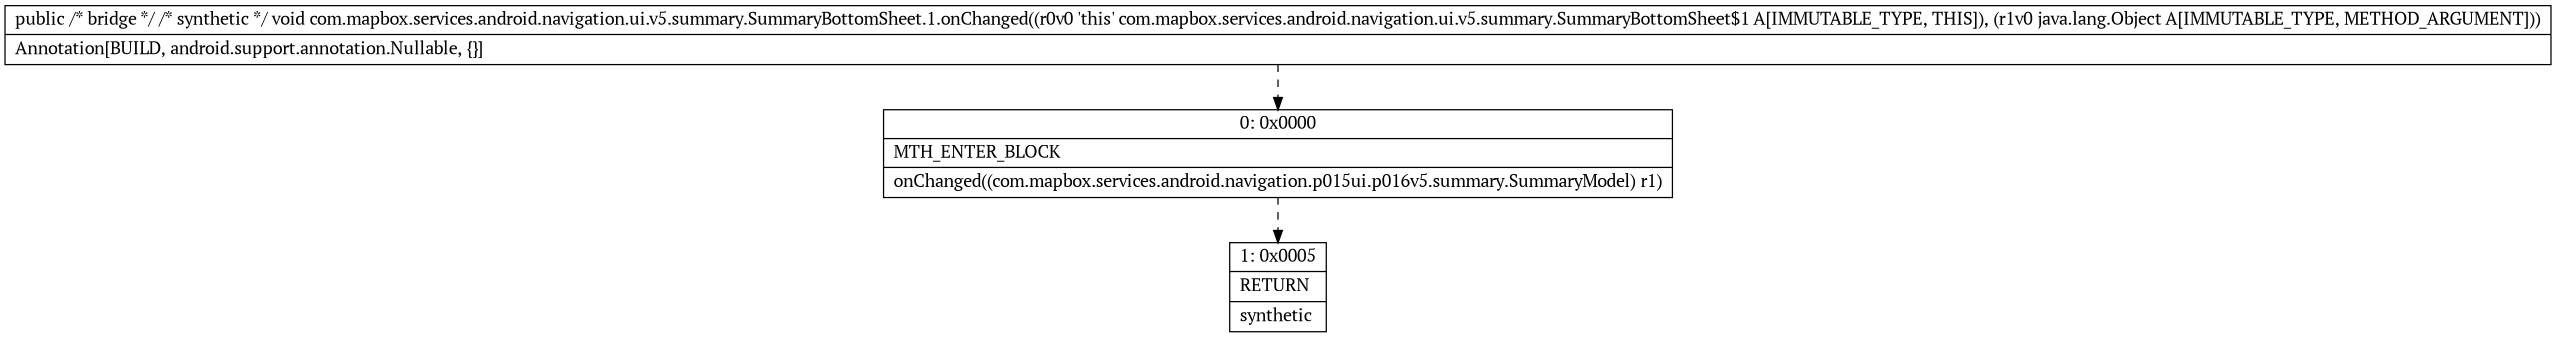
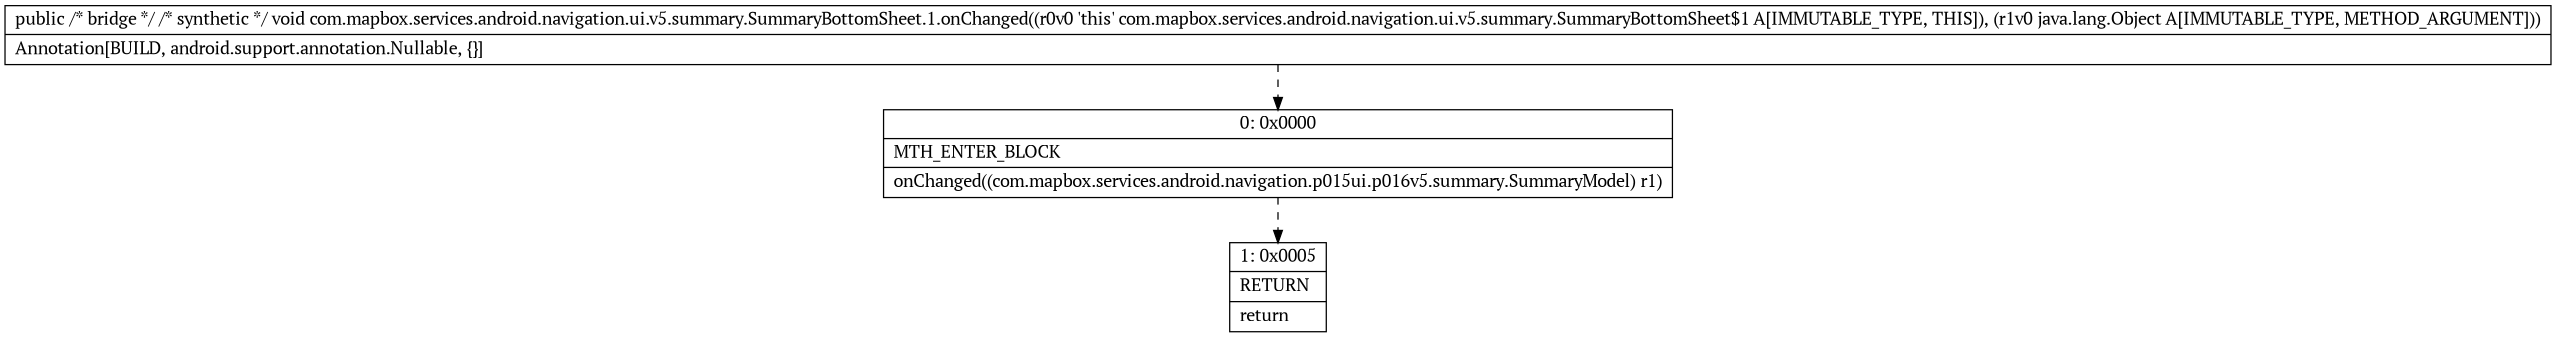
node "1: 0x0005": text "synthetic" -> "return"
